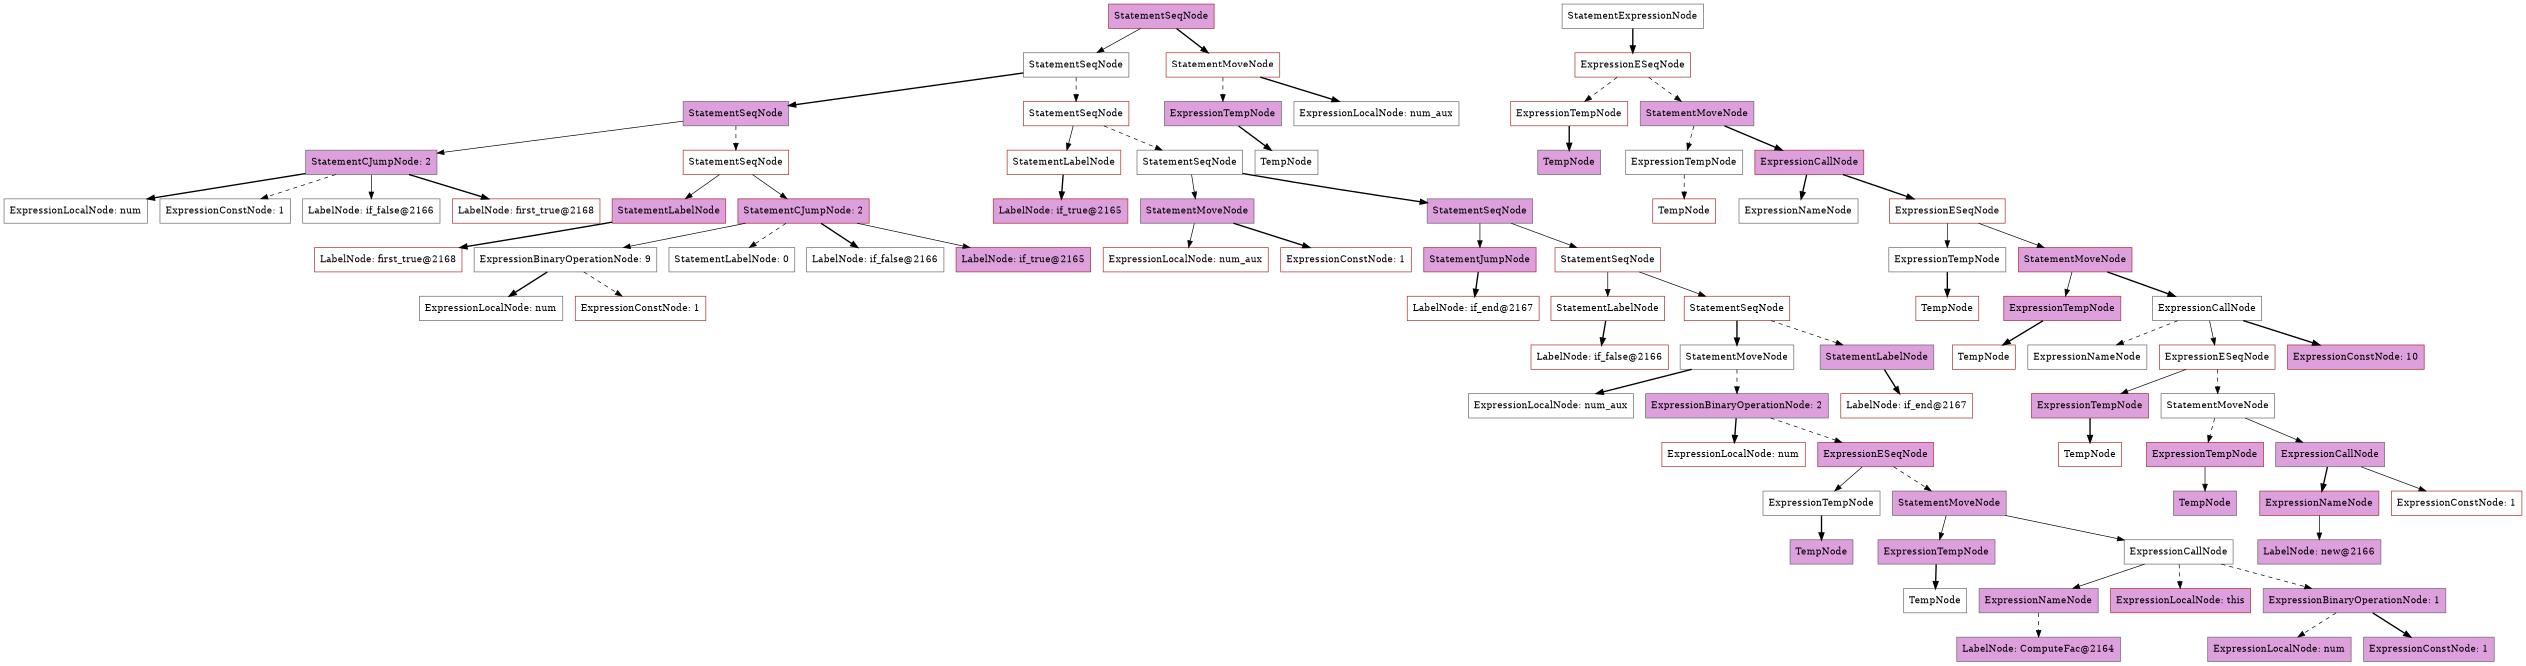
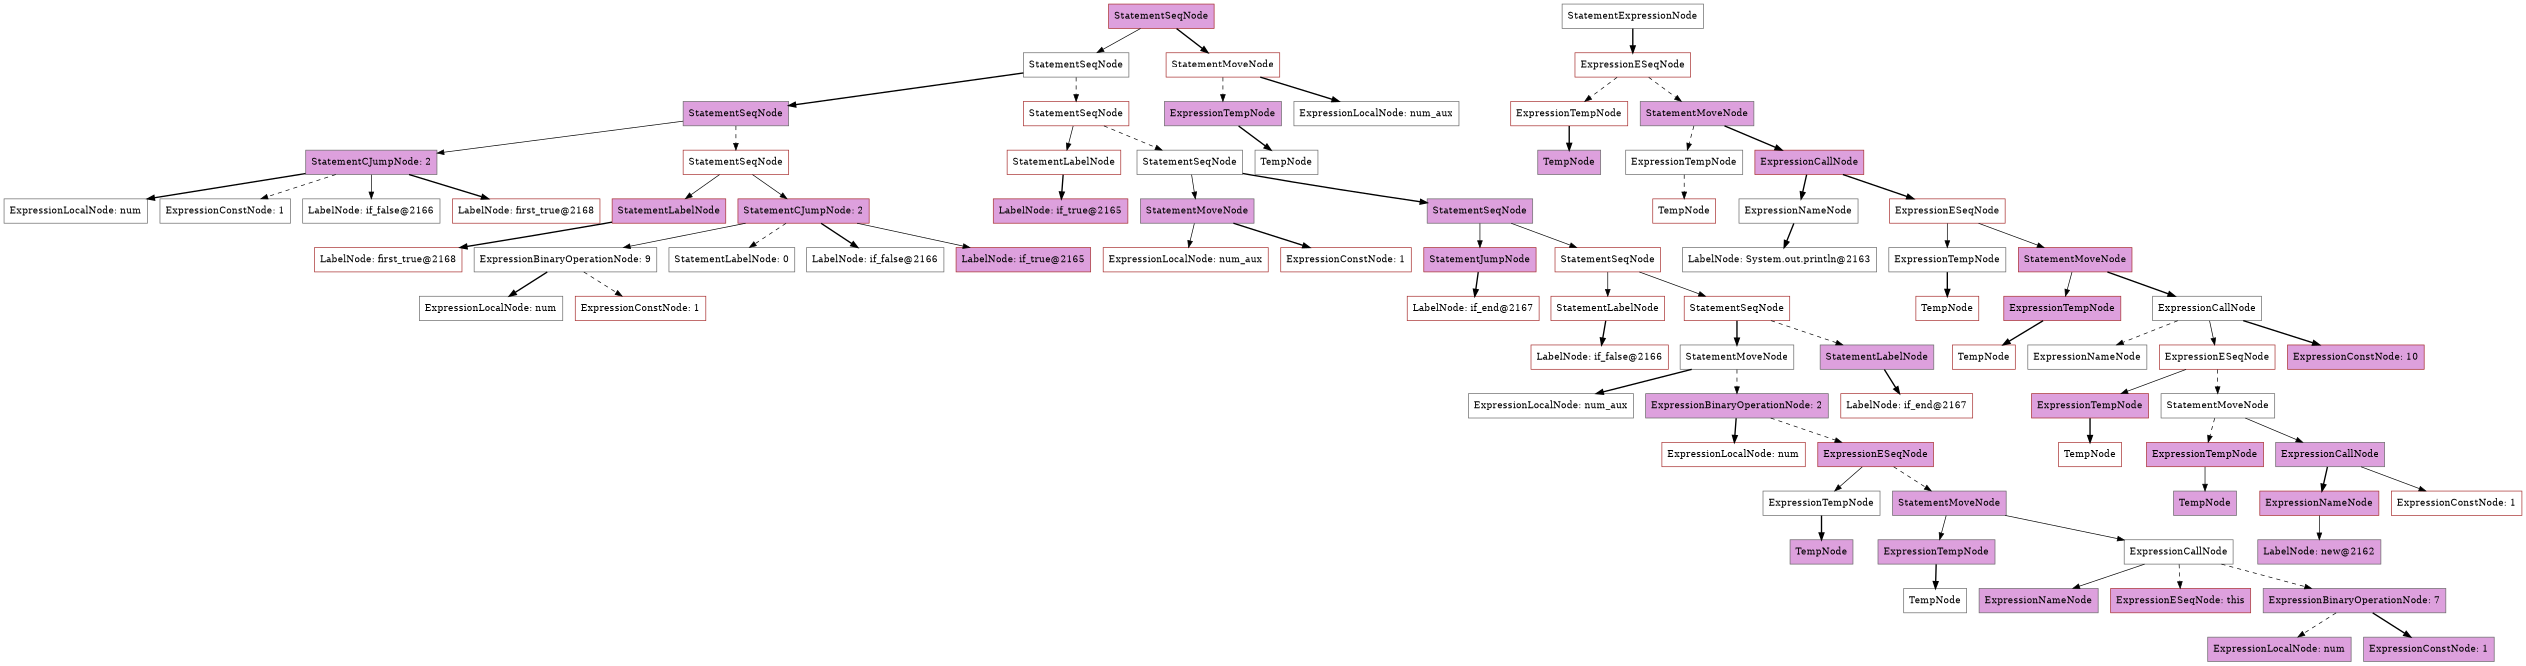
node "LabelNode: System.out.println@2163": added
node "LabelNode: new@2166": label "LabelNode: new@2166" -> "LabelNode: new@2162"
node "ExpressionLocalNode: this": label "ExpressionLocalNode: this" -> "ExpressionESeqNode: this"
node "ExpressionBinaryOperationNode: 1": label "ExpressionBinaryOperationNode: 1" -> "ExpressionBinaryOperationNode: 7"
node "LabelNode: ComputeFac@2164": removed
